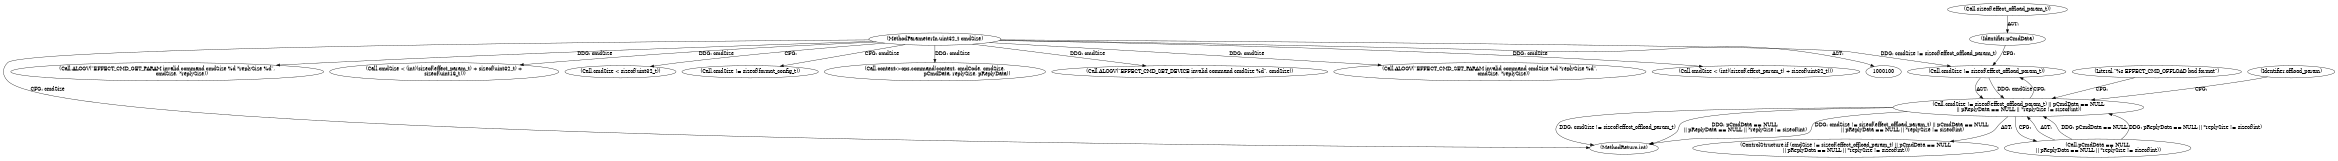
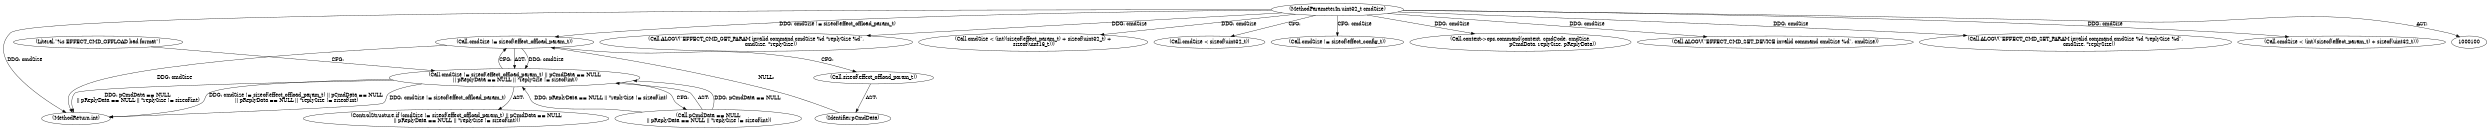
edge "(Call,cmdSize != sizeof(effect_offload_param_t))" -> "(Call,sizeof(effect_offload_param_t))": added, label "CFG:"
edge "(Identifier,pCmdData)" -> "(Call,cmdSize != sizeof(effect_offload_param_t))": label "CFG: " -> "NULL: "
edge "(Call,cmdSize != sizeof(effect_offload_param_t))" -> "(MethodReturn,int)": added, label "DDG: cmdSize"
node "(Call,cmdSize != sizeof(format_config_t))": label "(Call,cmdSize != sizeof(format_config_t))" -> "(Call,cmdSize != sizeof(effect_config_t))"
node "(Identifier,offload_param)": removed
edge "(MethodParameterIn,uint32_t cmdSize)" -> "(MethodReturn,int)": label "CFG: cmdSize" -> "DDG: cmdSize"
